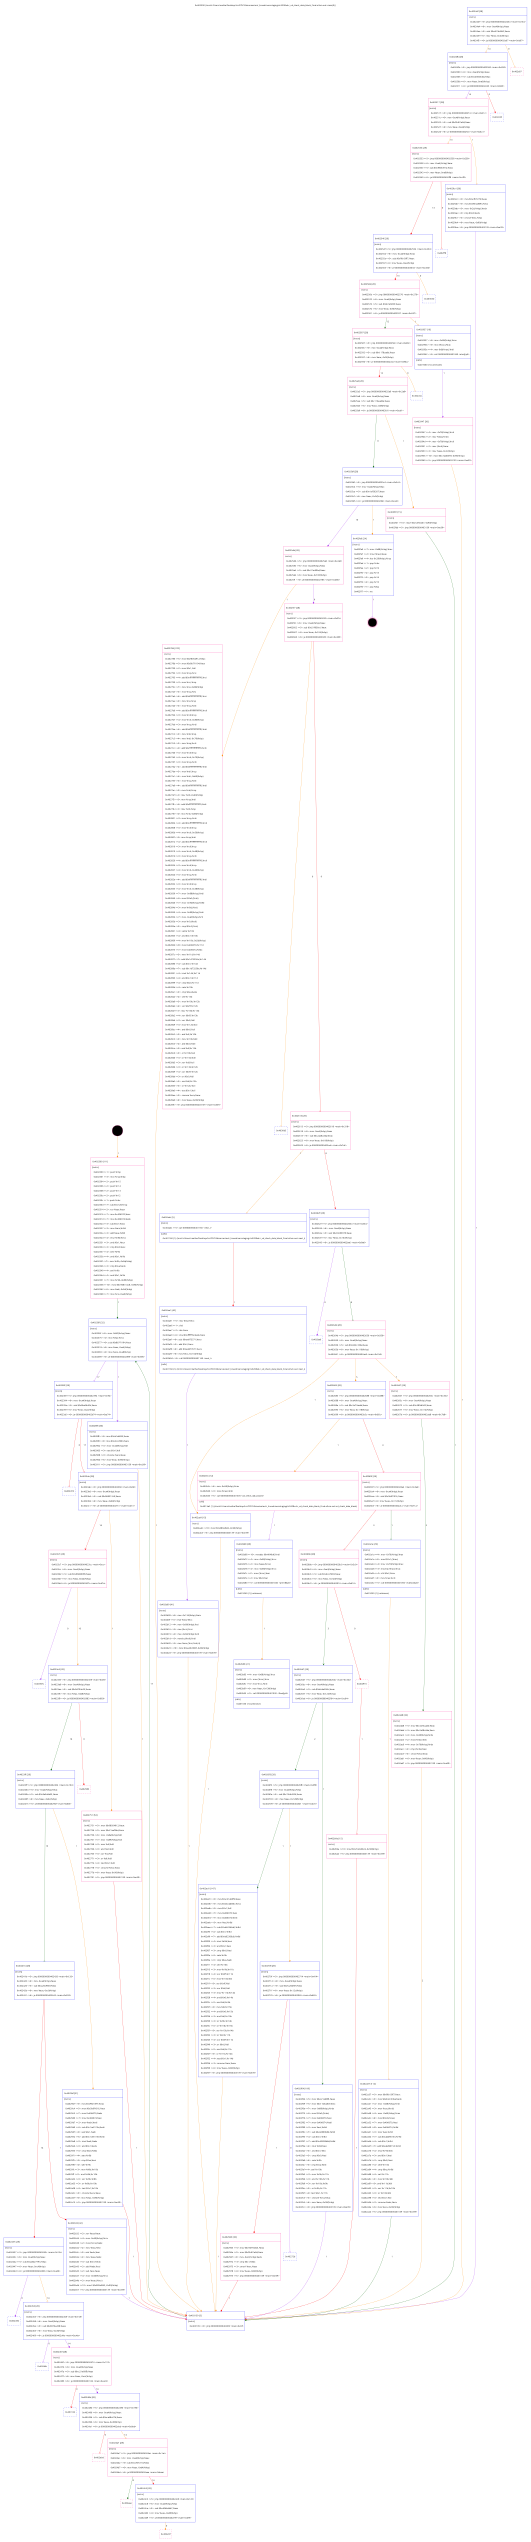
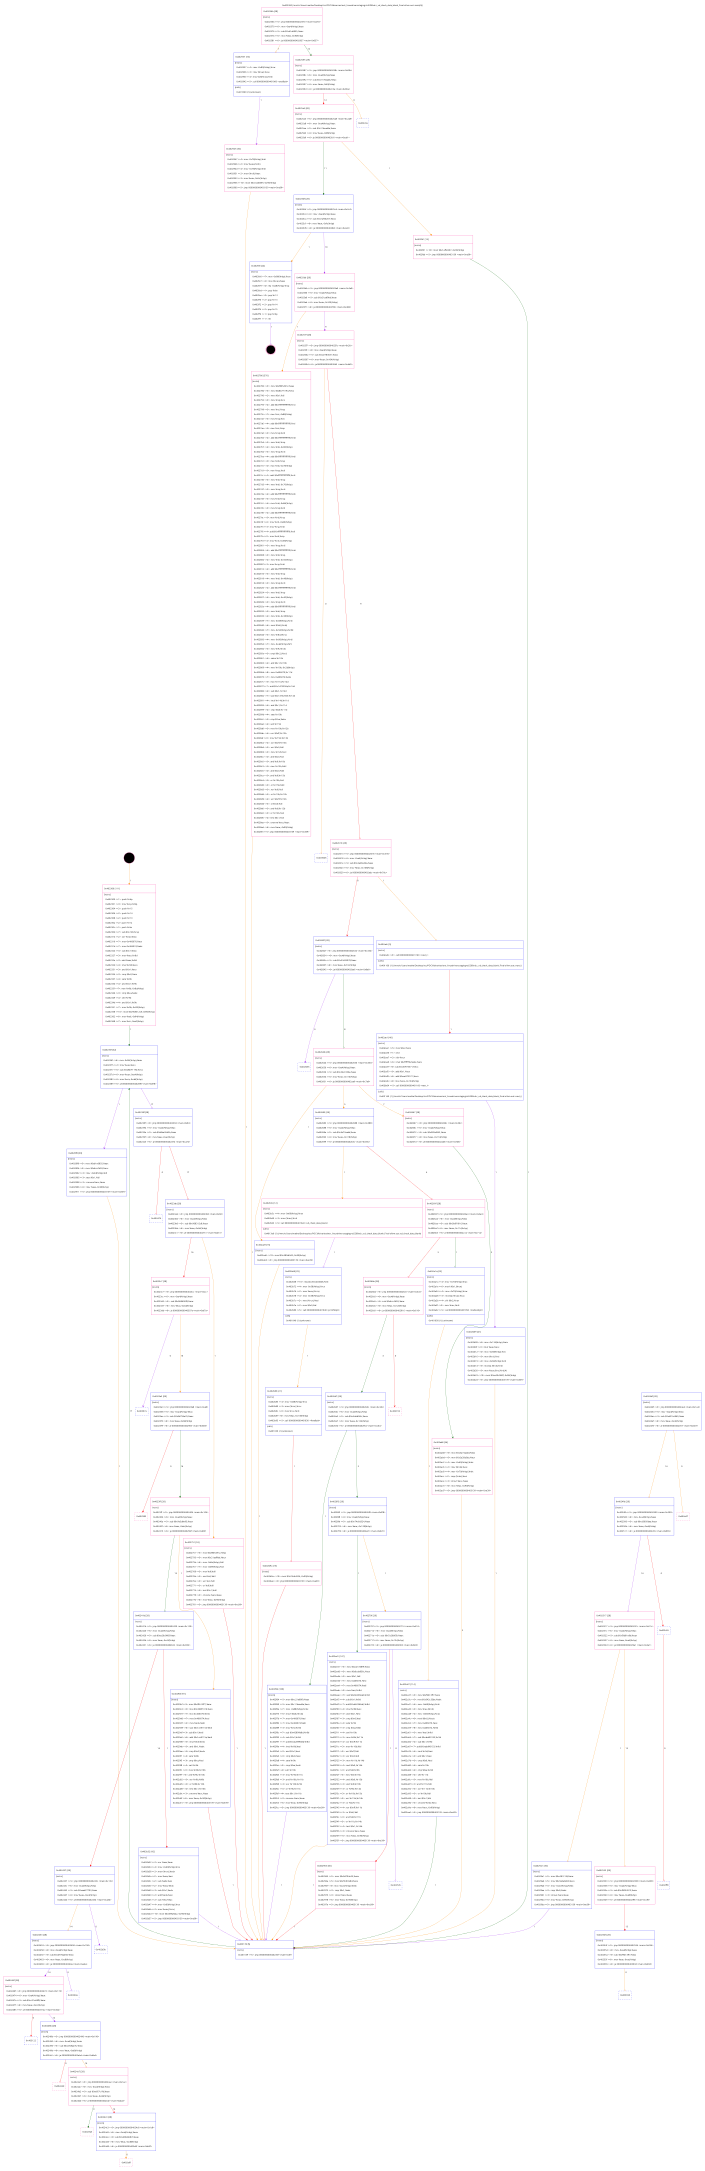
edge "0x402533 [28]" -> "0x402ff8": now "0x402c65" -> "0x402ff8"
edge "0x40254f [28]" -> "0x40256b [28]": removed, label "13"
edge "0x402916" -> "0x402b9a [15]": now "0x402b85 [21]" -> "0x402b9a [15]"
node "0x4023ff [28]": color blue -> deeppink
